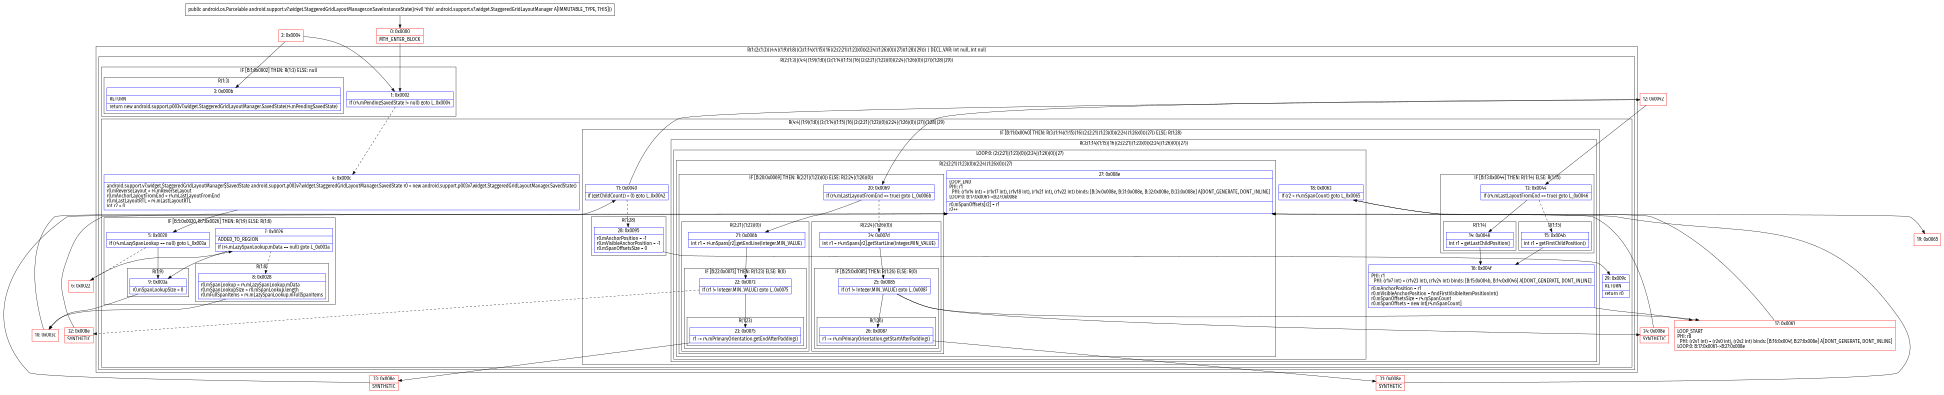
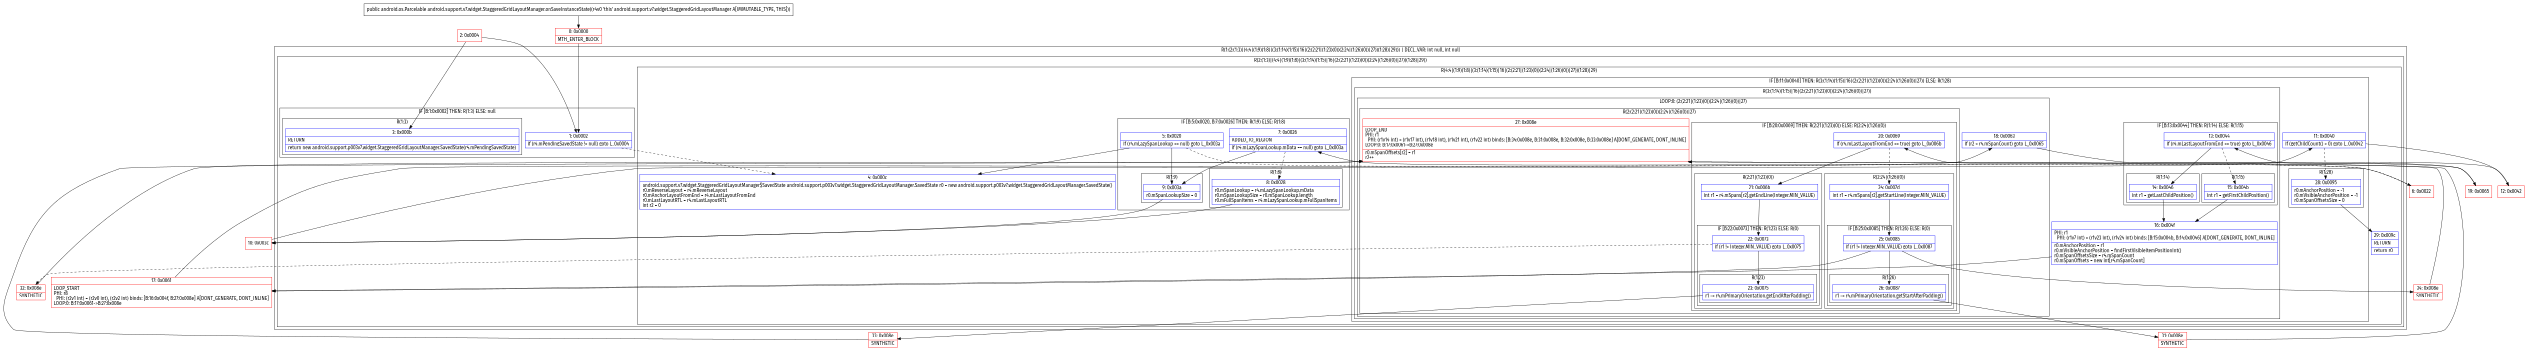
edge "12: 0x0042" -> "20: 0x0069": now "19: 0x0065" -> "20: 0x0069"
node "27: 0x008e": color blue -> red
edge "4: 0x000c" -> "5: 0x0020": reversed
